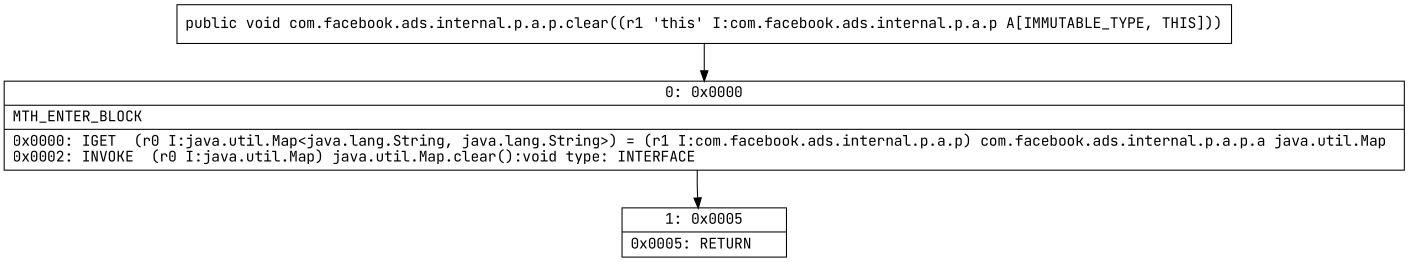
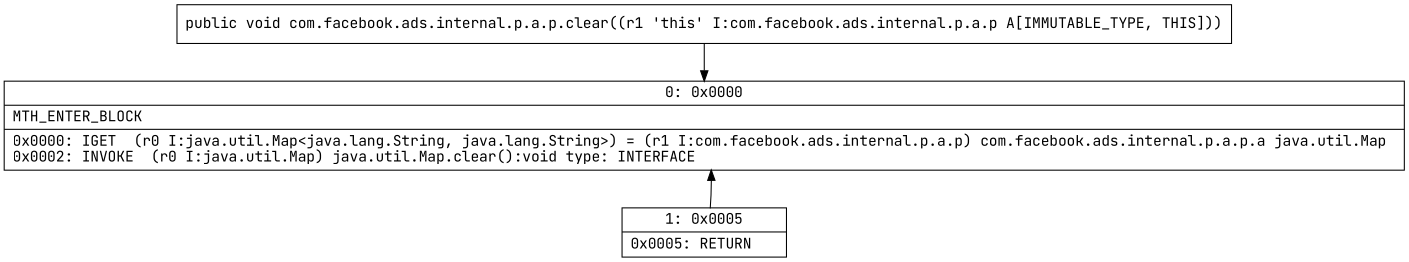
edge "0: 0x0000" -> "1: 0x0005": reversed
